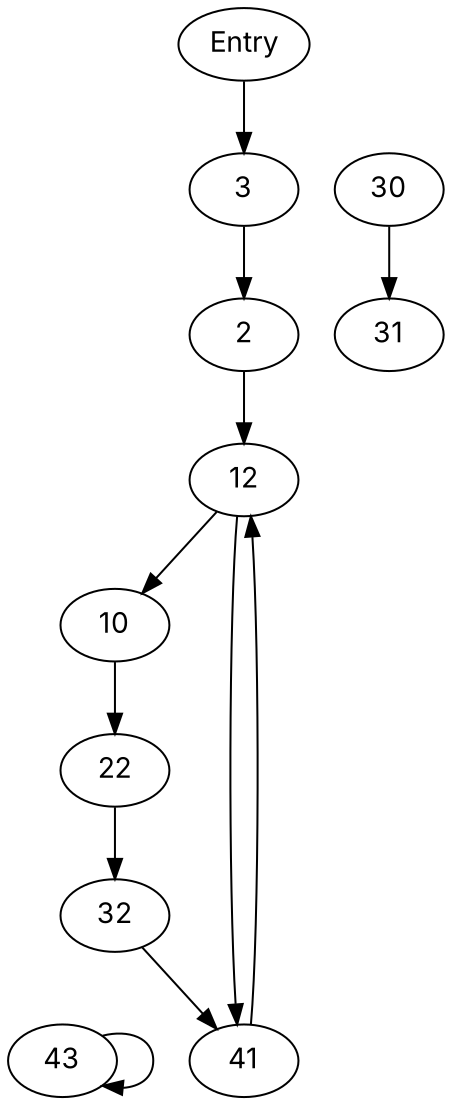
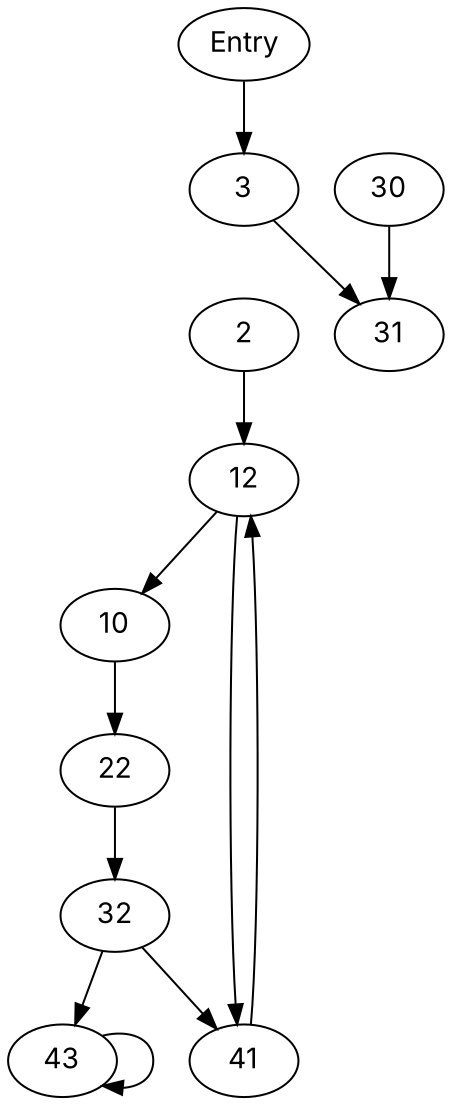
edge "3" -> "2": now "3" -> "31"
edge "32" -> "43": added
